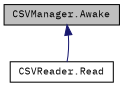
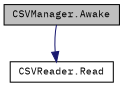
edge "CSVReader.Read" -> "CSVManager.Awake": reversed
